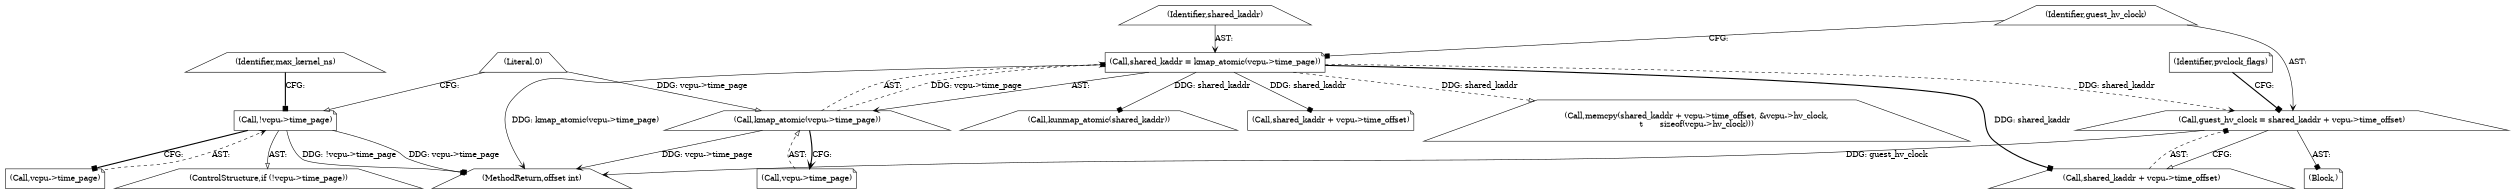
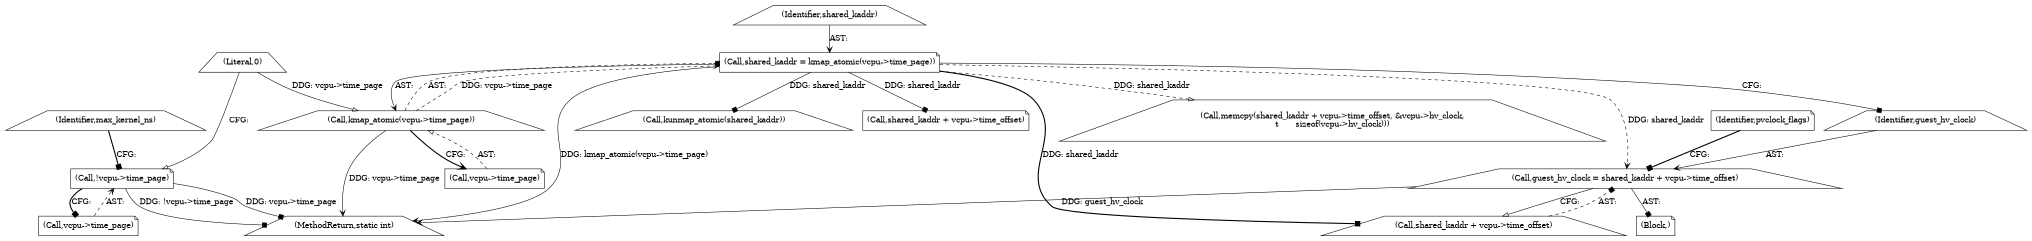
edge "(Identifier,guest_hv_clock)" -> "(Call,shared_kaddr = kmap_atomic(vcpu->time_page))": reversed
node "(ControlStructure,if (!vcpu->time_page))": removed
node "(MethodReturn,offset int)": label "(MethodReturn,offset int)" -> "(MethodReturn,static int)"
